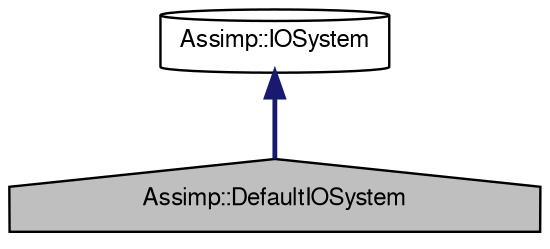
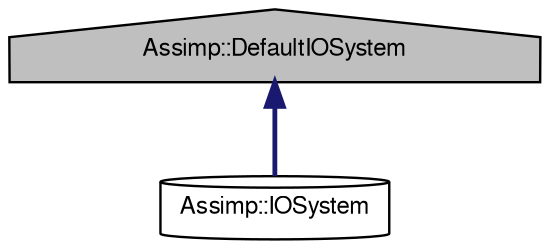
edge "Assimp::DefaultIOSystem" -> "Assimp::IOSystem": reversed
